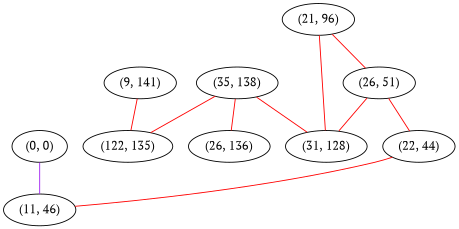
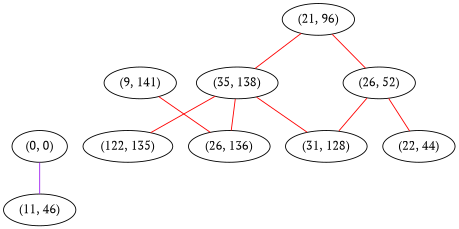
edge "(21, 96)" -- "(31, 128)": now "(21, 96)" -- "(35, 138)"
node "(26, 51)": label "(26, 51)" -> "(26, 52)"
edge "(9, 141)" -- "(122, 135)": now "(9, 141)" -- "(26, 136)"
edge "(22, 44)" -- "(11, 46)": removed
